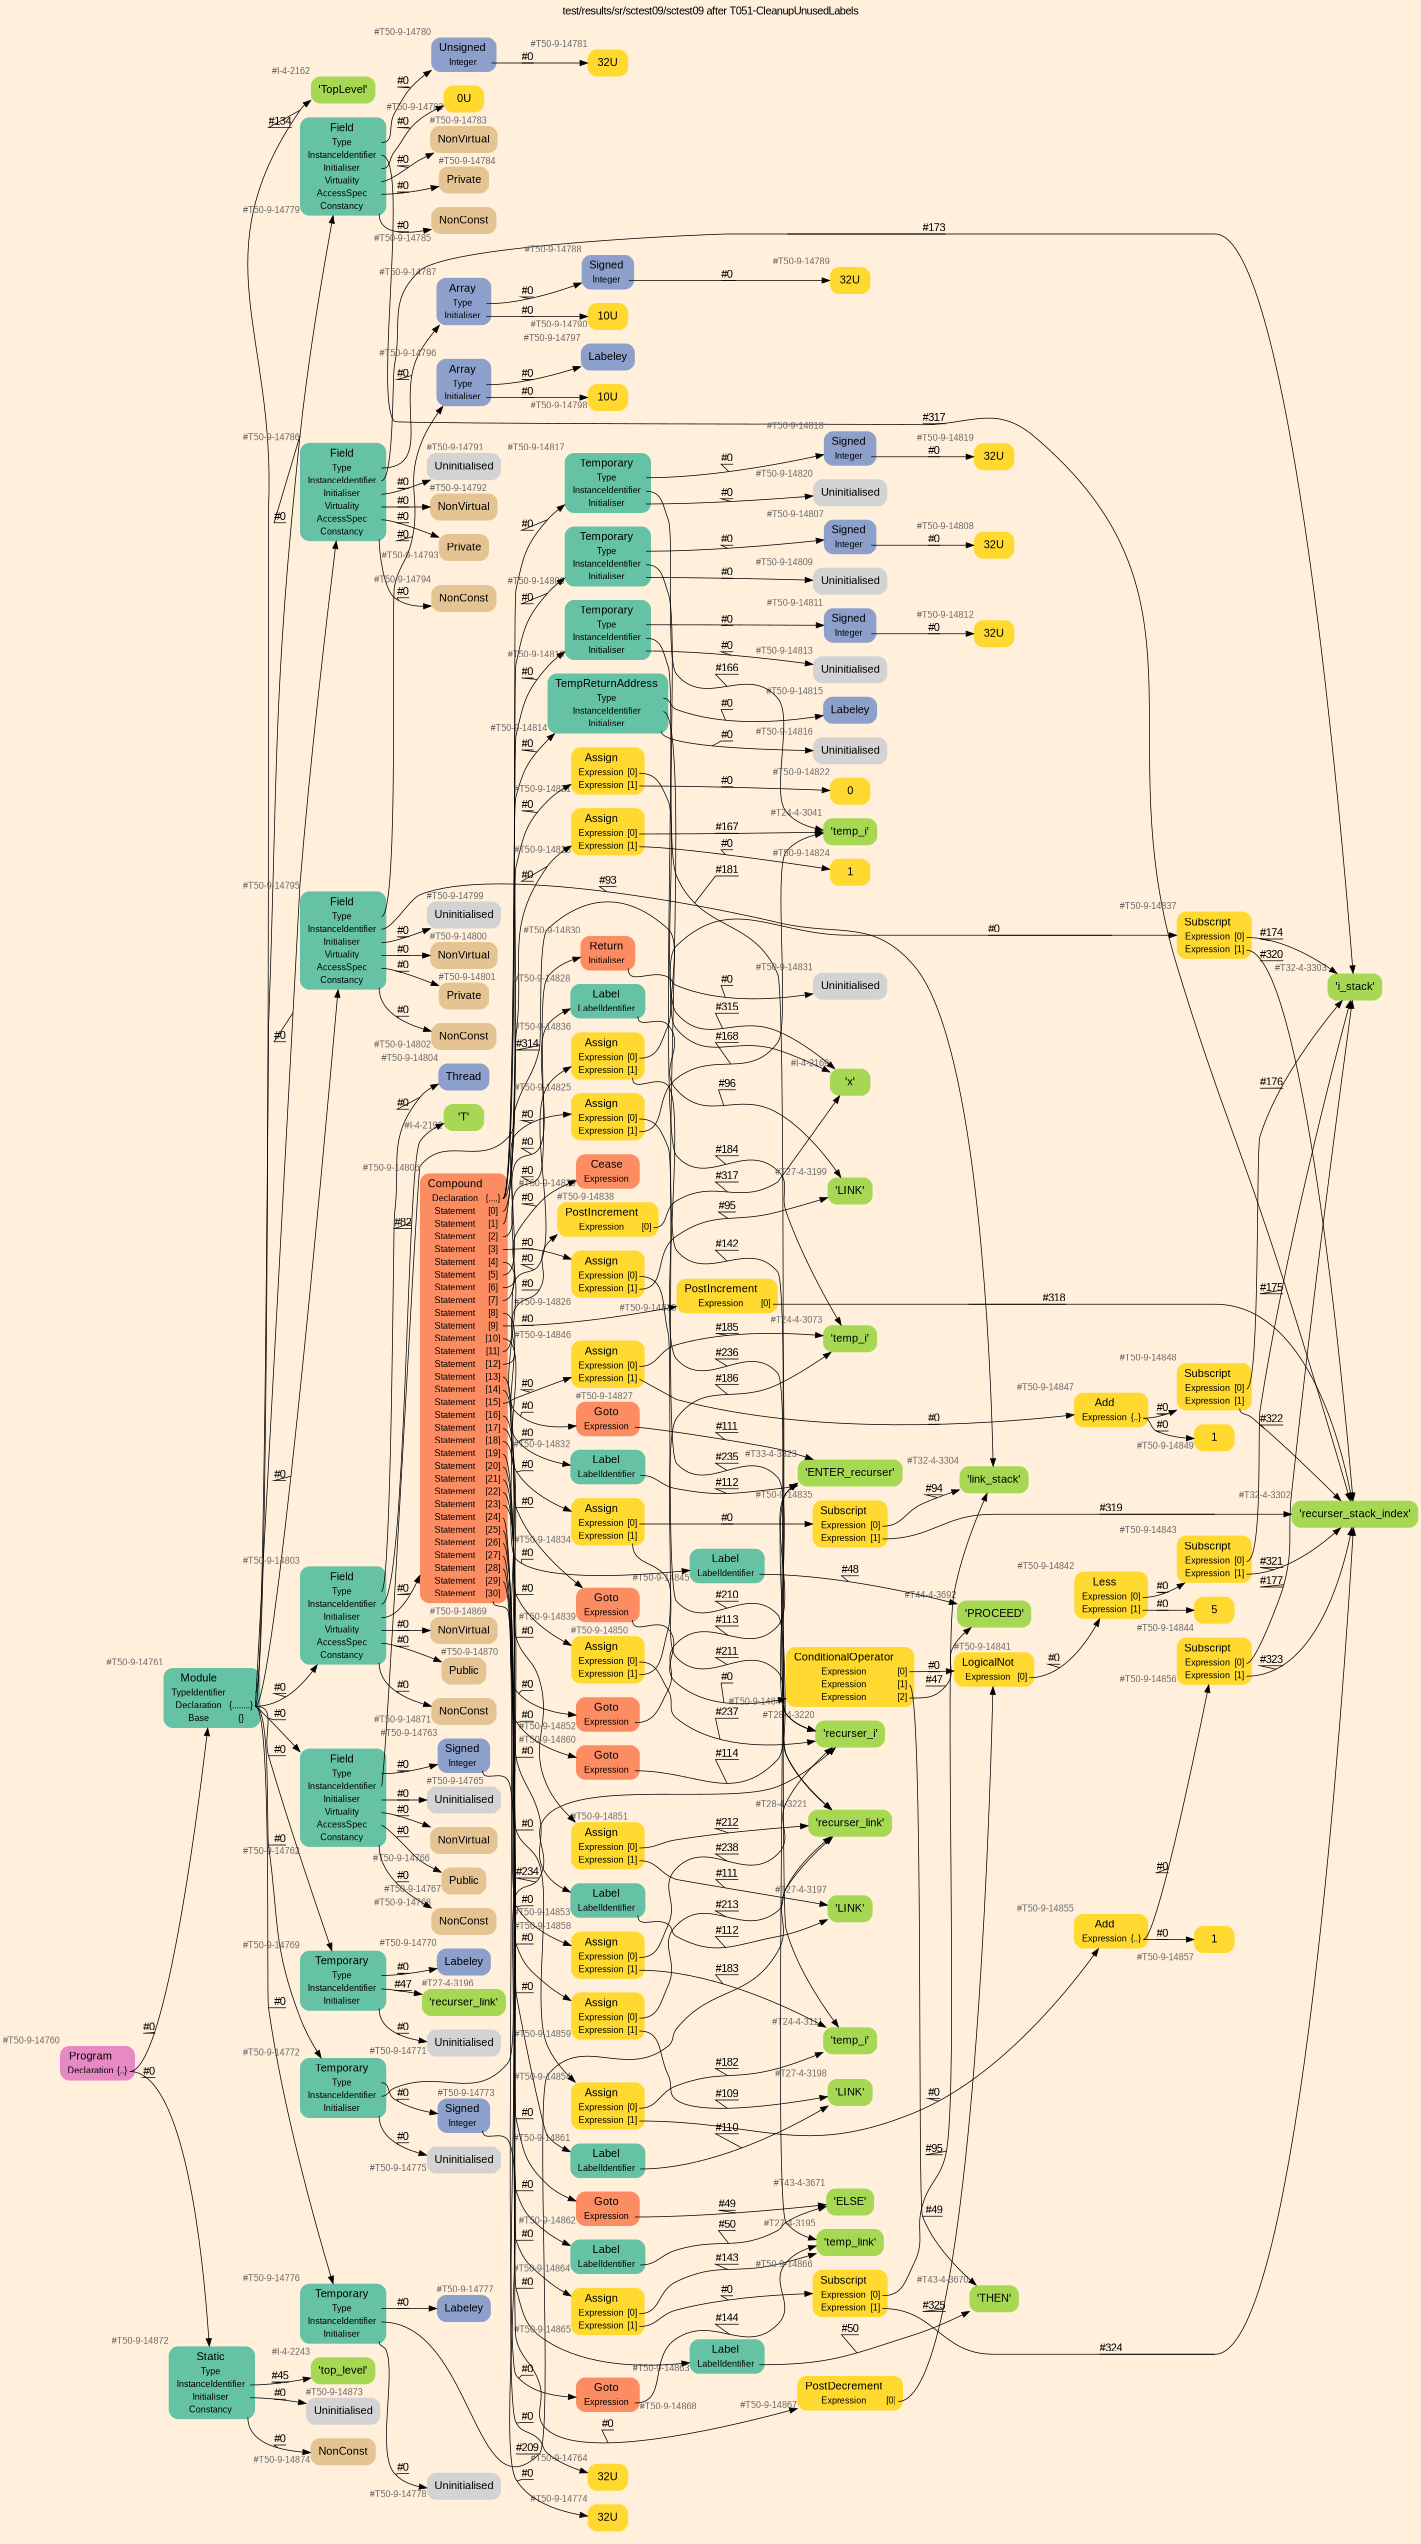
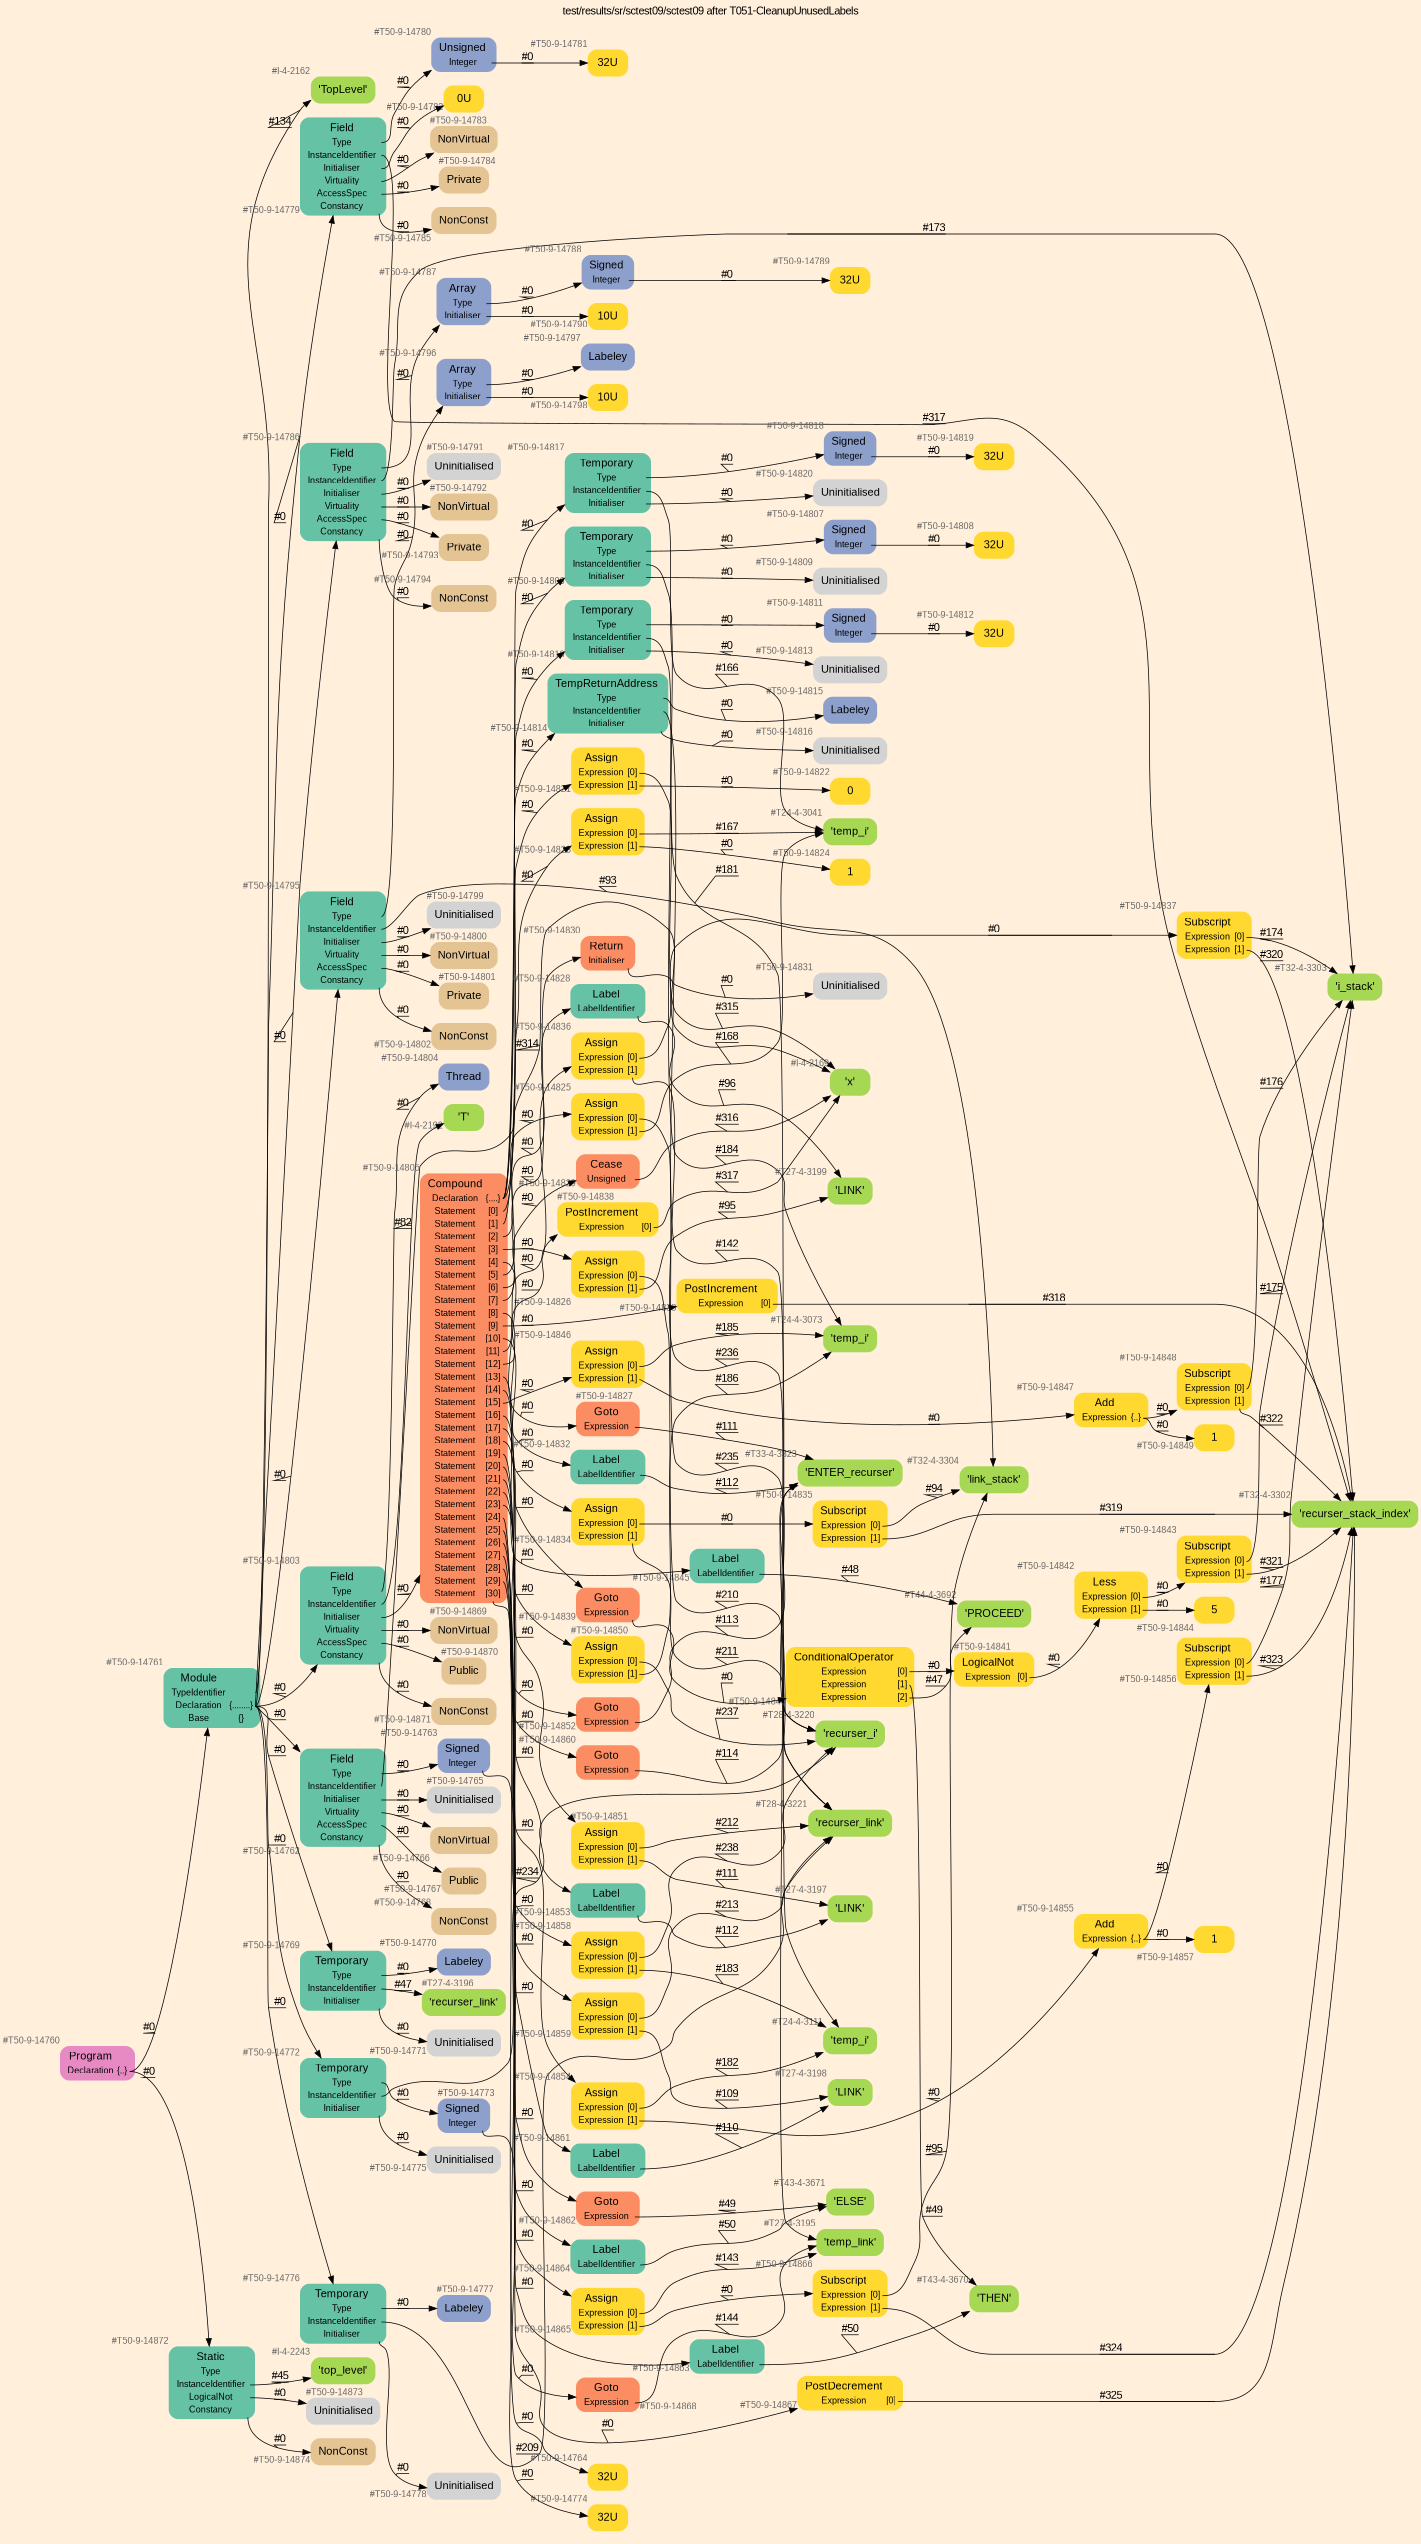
edge "Cease" -> "'x'": added, label "#316"
node "Cease": text "Expression" -> "Unsigned"
edge "PostDecrement" -> "LogicalNot": now "PostDecrement" -> "'recurser_stack_index'"
node "Static": text "Initialiser" -> "LogicalNot"
